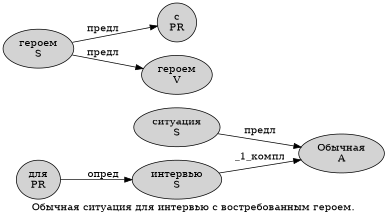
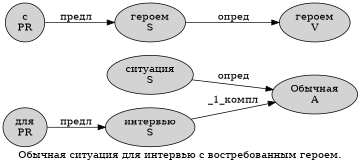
edge "героем S" -> "с PR": reversed
edge "героем S" -> "героем V": label "предл" -> "опред"
edge "ситуация S" -> "Обычная A": label "предл" -> "опред"
edge "для PR" -> "интервью S": label "опред" -> "предл"
